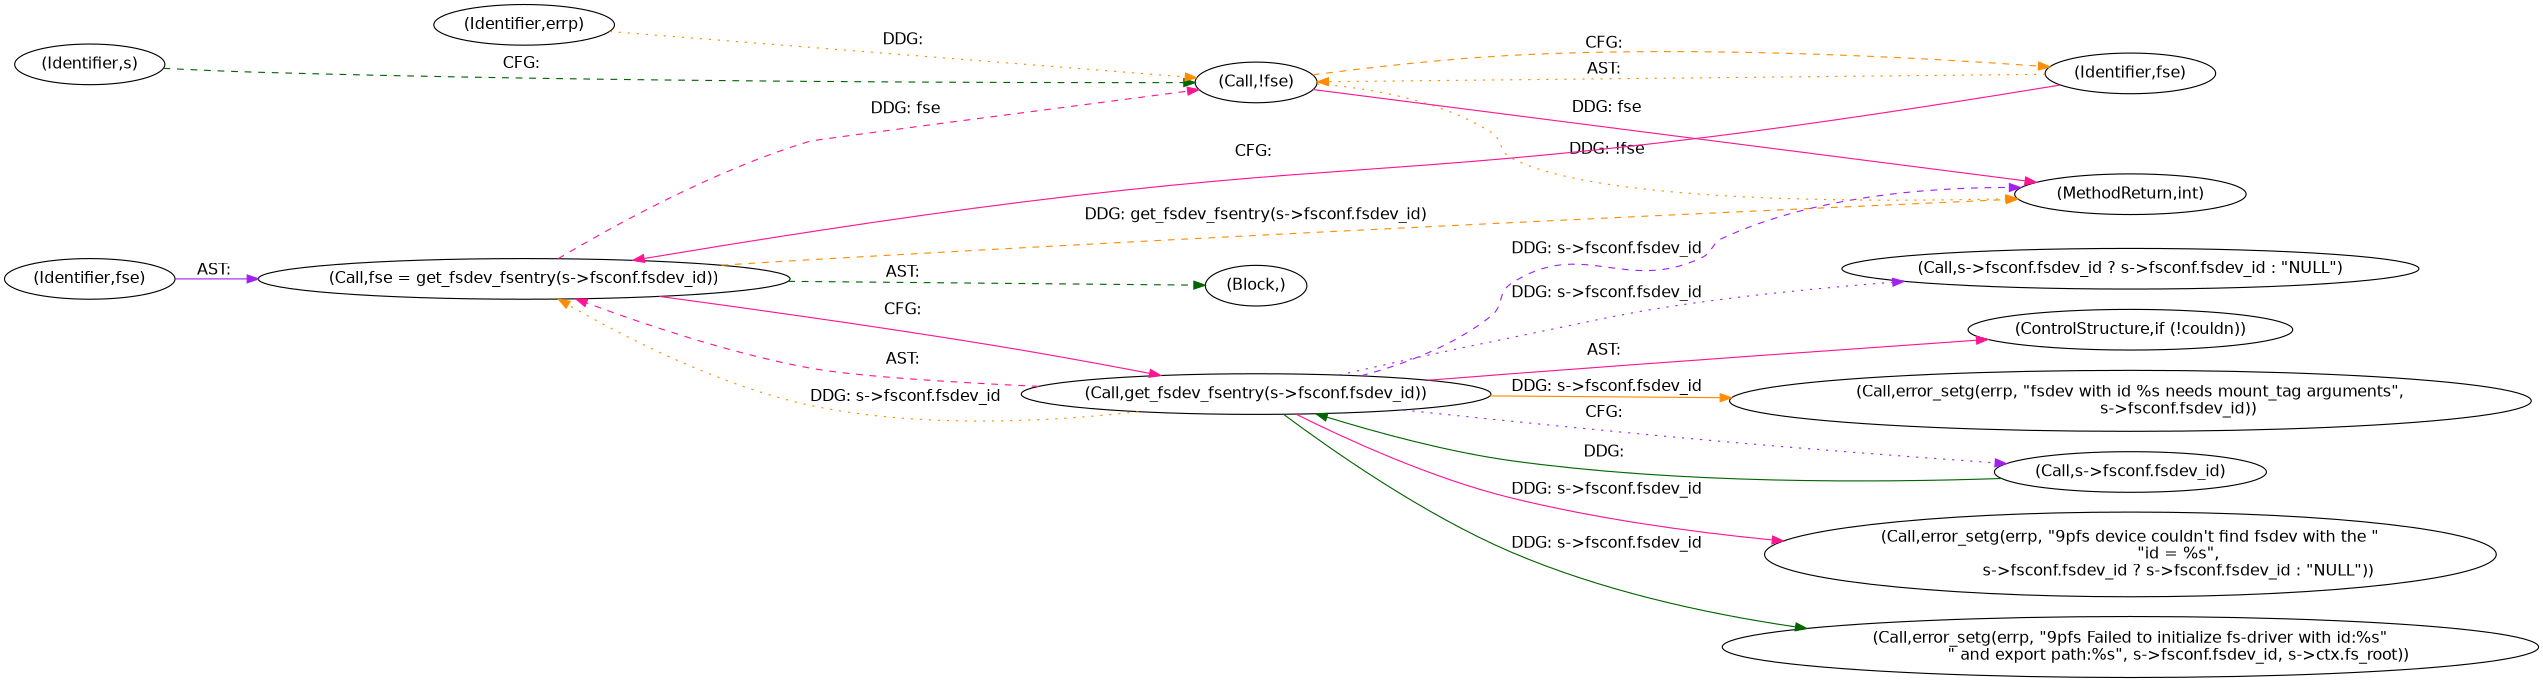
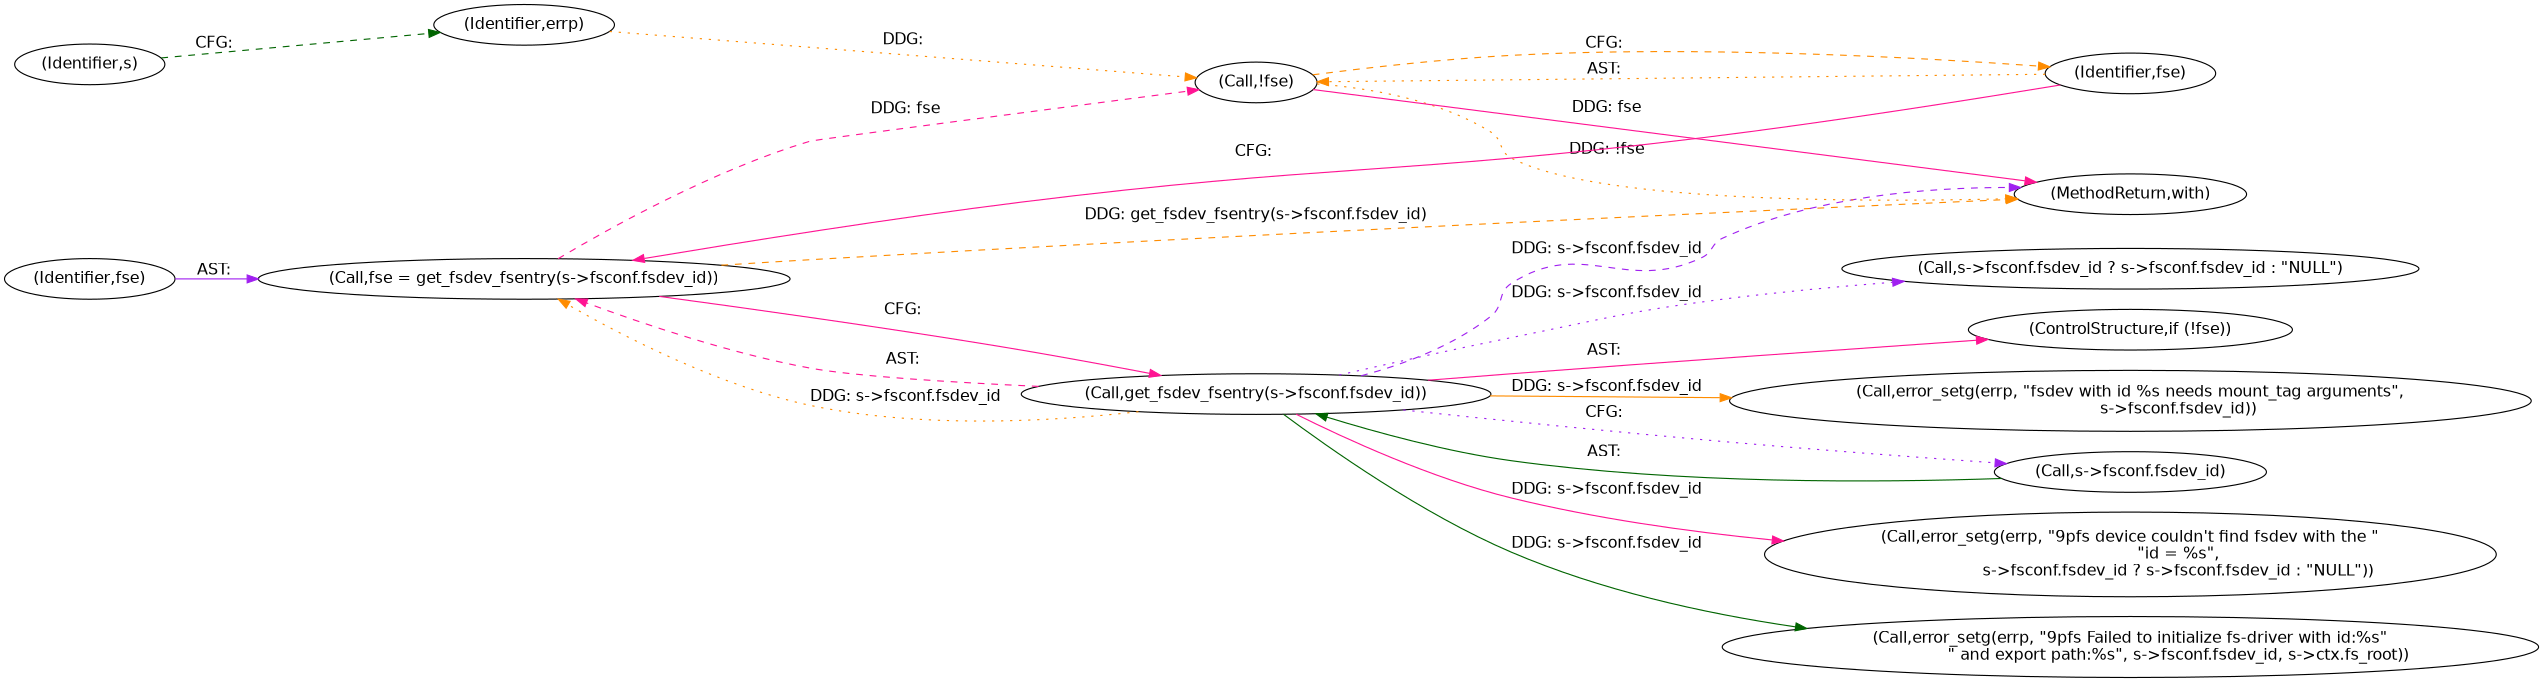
edge "(Identifier,s)" -> "(Call,!fse)": now "(Identifier,s)" -> "(Identifier,errp)"
node "(MethodReturn,int)": label "(MethodReturn,int)" -> "(MethodReturn,with)"
node "(Block,)": removed
node "(ControlStructure,if (!couldn))": label "(ControlStructure,if (!couldn))" -> "(ControlStructure,if (!fse))"
edge "(Call,s->fsconf.fsdev_id)" -> "(Call,get_fsdev_fsentry(s->fsconf.fsdev_id))": label "DDG: " -> "AST: "
